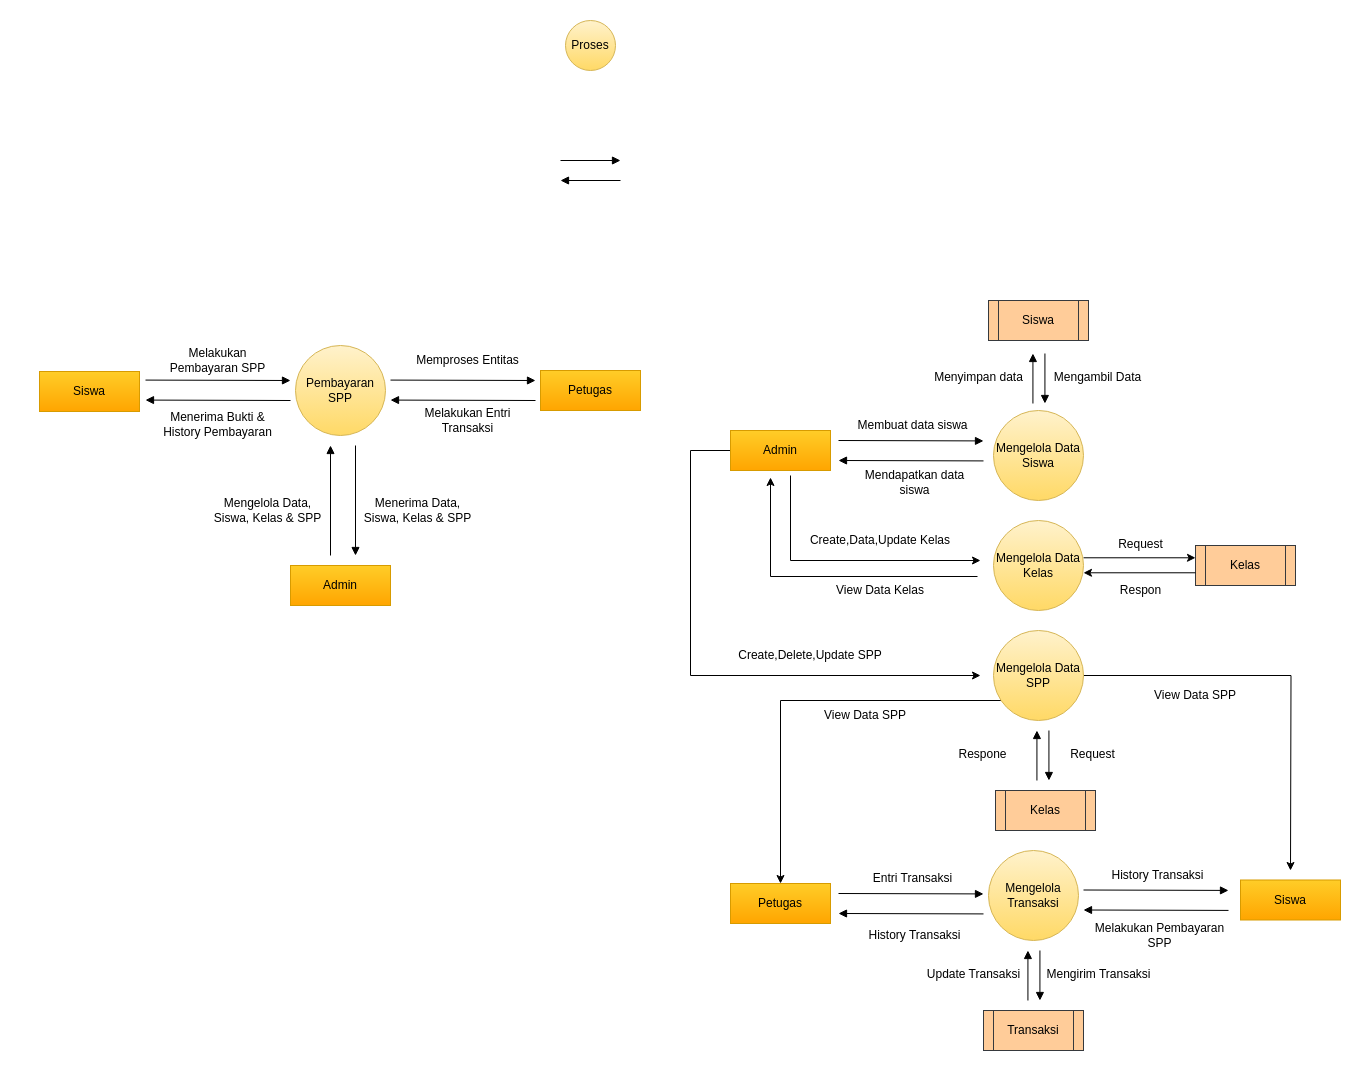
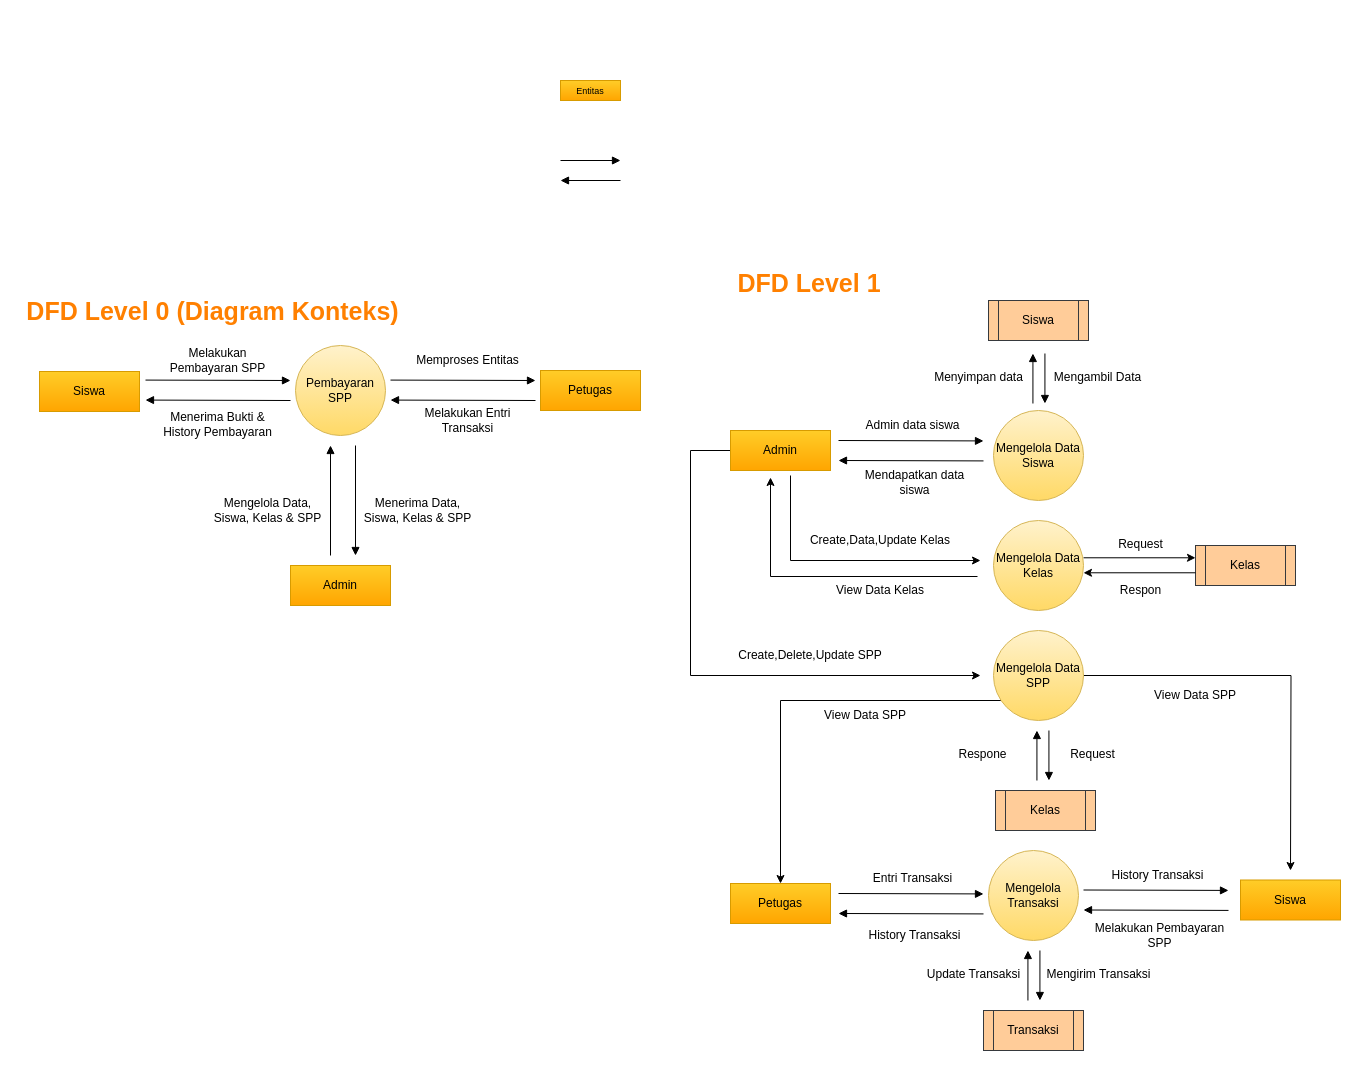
node "Proses": removed
node "Entitas": added
node "DFD Level 1": added
node "DFD Level 0 (Diagram Konteks)": added
node "Membuat data siswa": label "Membuat data siswa" -> "Admin data siswa"
